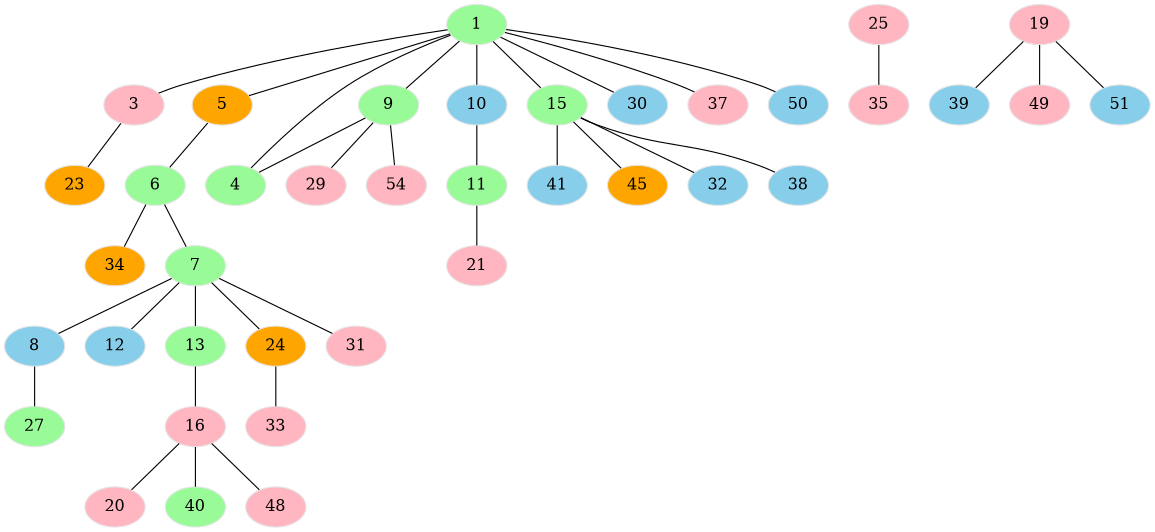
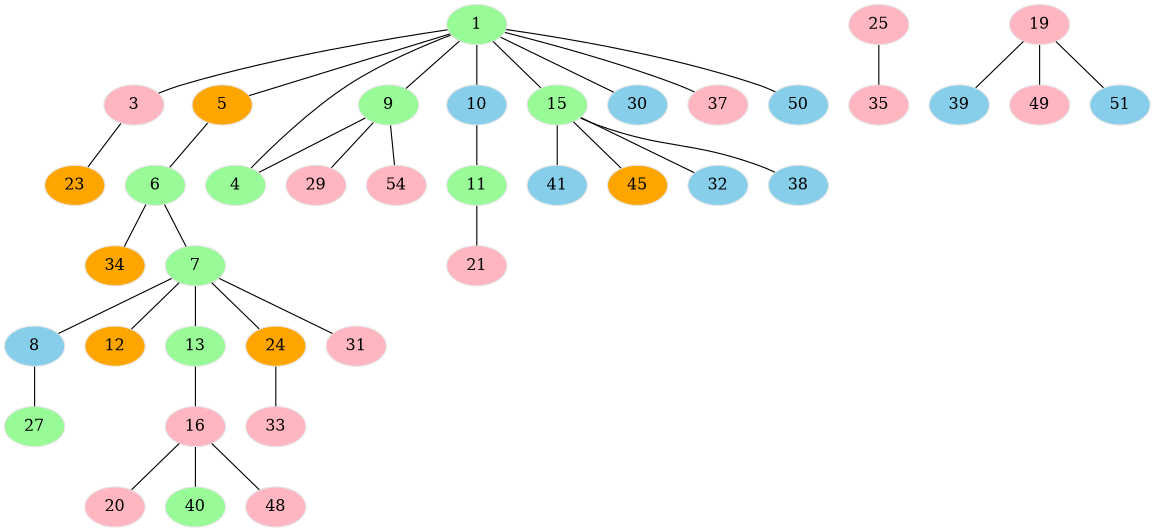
node "12": fillcolor skyblue -> orange
